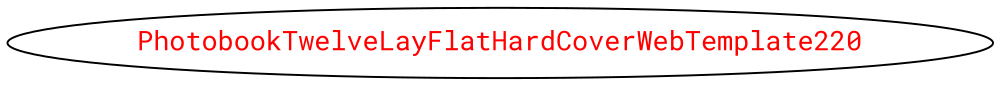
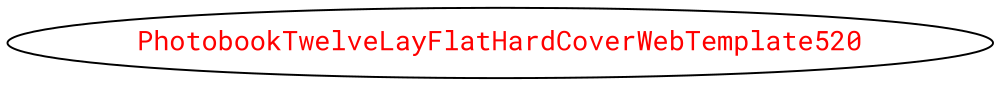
node "PhotobookTwelveLayFlatHardCoverWebTemplate220": label "PhotobookTwelveLayFlatHardCoverWebTemplate220" -> "PhotobookTwelveLayFlatHardCoverWebTemplate520"
